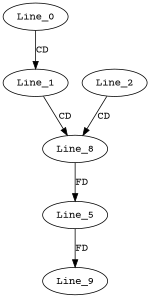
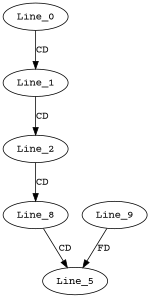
edge "Line_1" -> "Line_8": now "Line_1" -> "Line_2"
edge "Line_8" -> "Line_5": label "FD" -> "CD"
edge "Line_5" -> "Line_9": reversed
